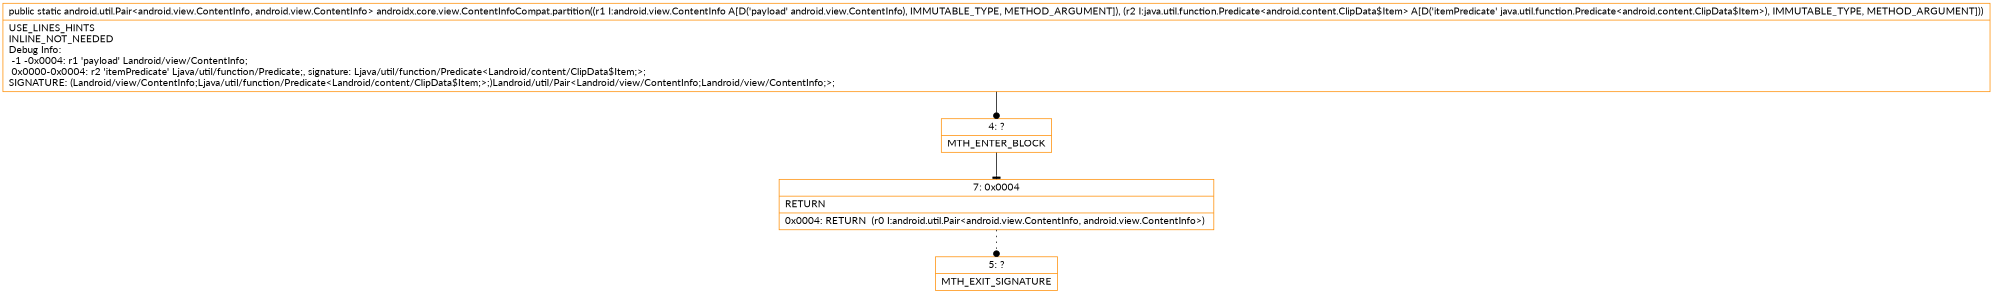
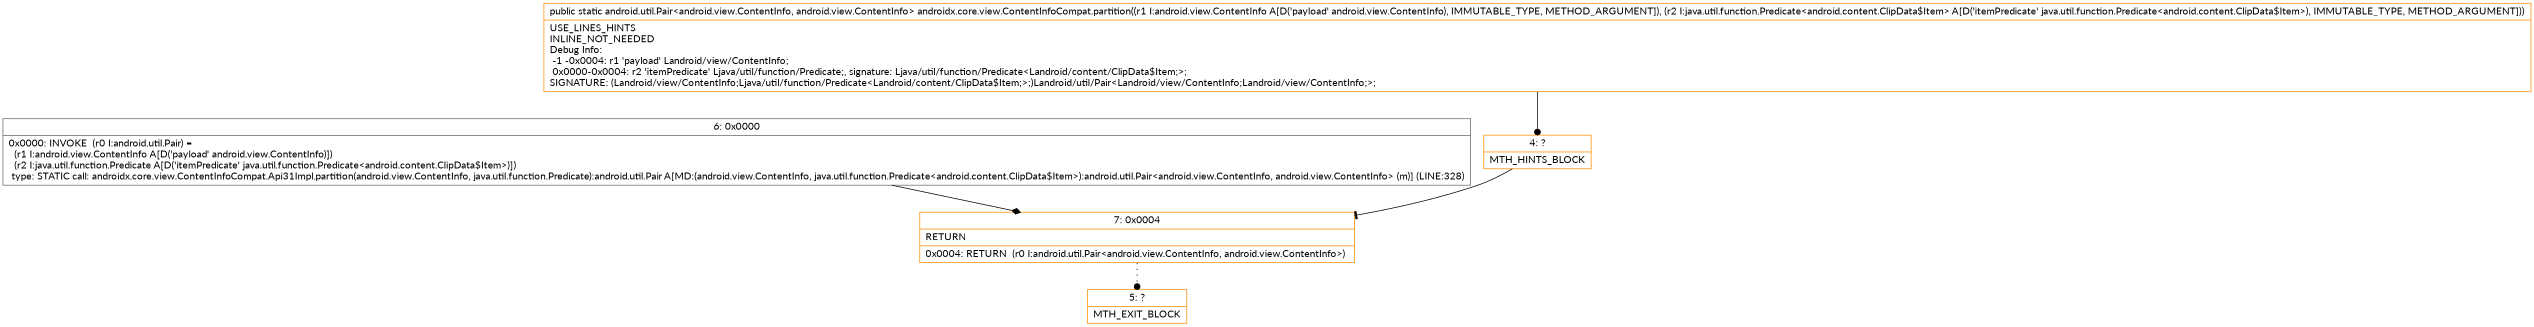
node "4: ?": text "MTH_ENTER_BLOCK" -> "MTH_HINTS_BLOCK"
node "6: 0x0000": added
node "5: ?": text "MTH_EXIT_SIGNATURE" -> "MTH_EXIT_BLOCK"
